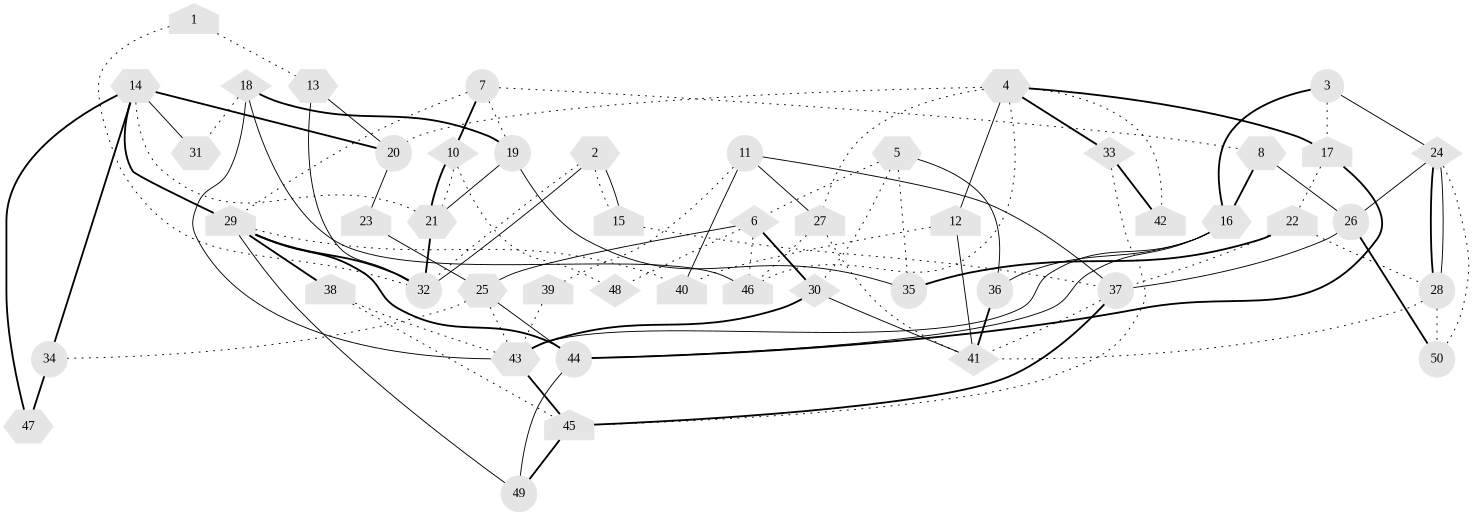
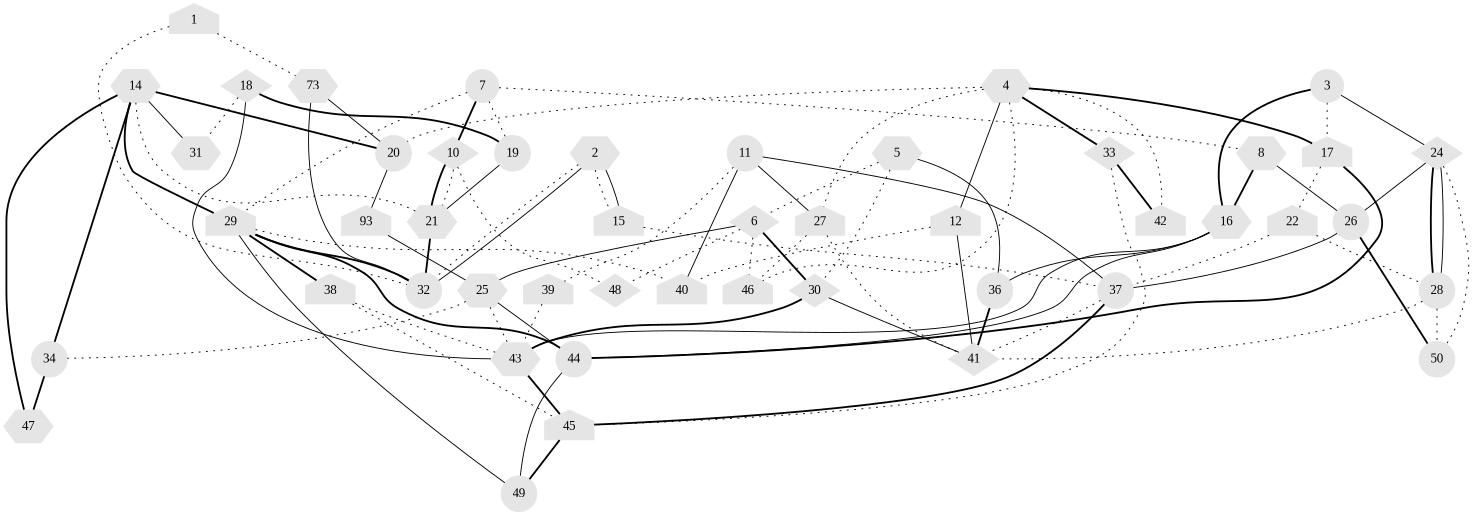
node "13": label "13" -> "73"
node "23": label "23" -> "93"
edge "18" -- "46": removed
node "35": removed
